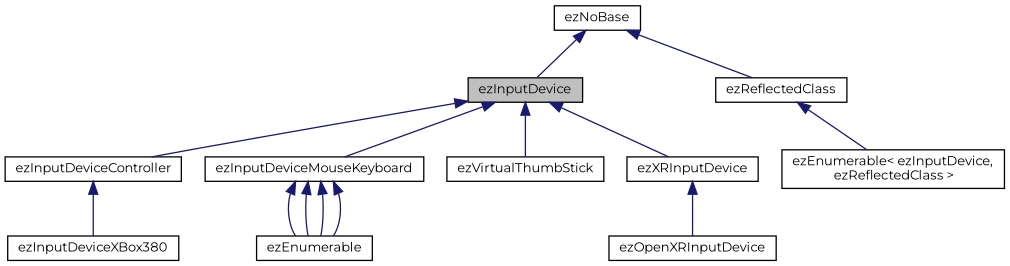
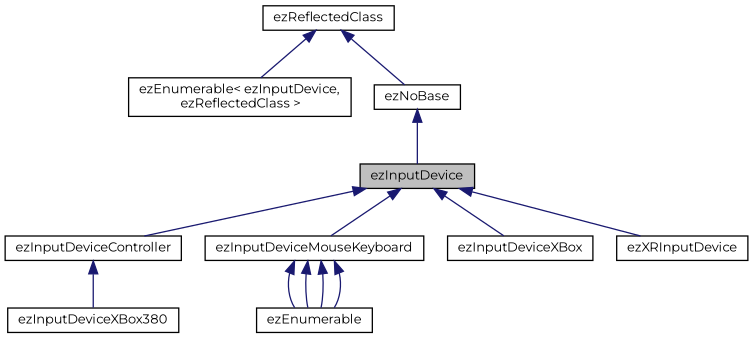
edge "ezReflectedClass" -> "ezNoBase": reversed
node "ezVirtualThumbStick": label "ezVirtualThumbStick" -> "ezInputDeviceXBox"
node "ezOpenXRInputDevice": removed
